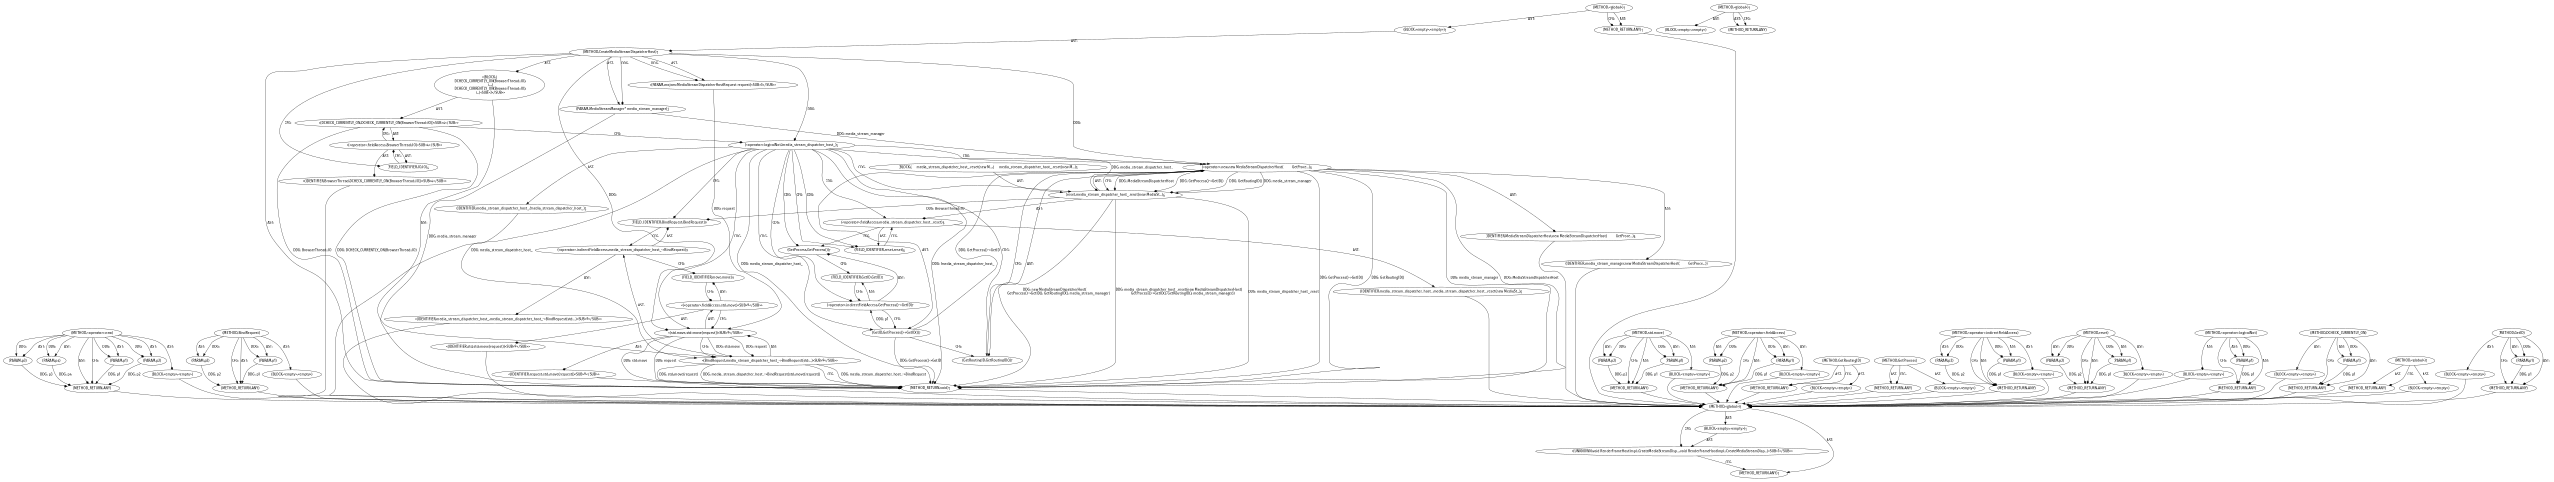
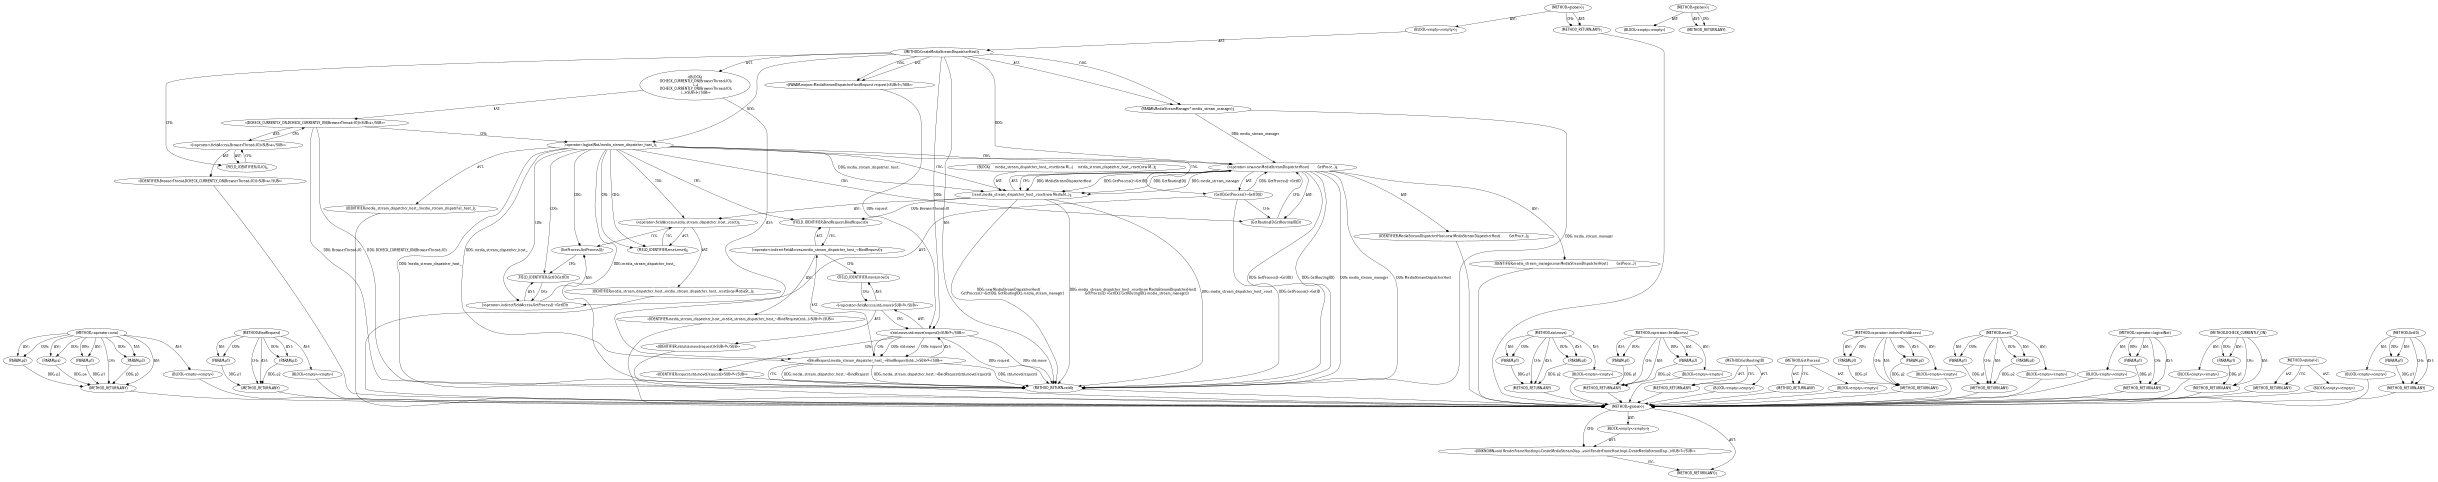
edge "(<operator>.logicalNot,!media_stream_dispatcher_host_)" -> "<(std.move,std::move(request))<SUB>9</SUB>>": now "(<operator>.logicalNot,!media_stream_dispatcher_host_)" -> "(FIELD_IDENTIFIER,GetID,GetID)"
edge "(<operator>.indirectFieldAccess,GetProcess()->GetID)" -> "(GetID,GetProcess()->GetID())": removed, label "CFG:"
edge "(GetID,GetProcess()->GetID())" -> "(<operator>.indirectFieldAccess,GetProcess()->GetID)": label "DDG: p1" -> "AST: "
edge "<(std.move,std::move(request))<SUB>9</SUB>>" -> "<(IDENTIFIER,request,std::move(request))<SUB>9</SUB>>": label "AST: " -> "CDG: "
